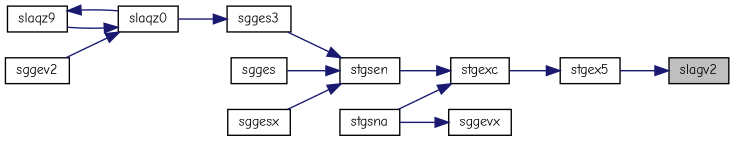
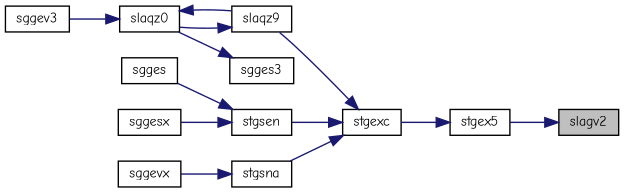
edge "sgges3" -> "stgsen": removed
edge "slaqz9" -> "stgexc": added
node "sggev2": label "sggev2" -> "sggev3"
edge "stgsna" -> "sggevx": reversed
